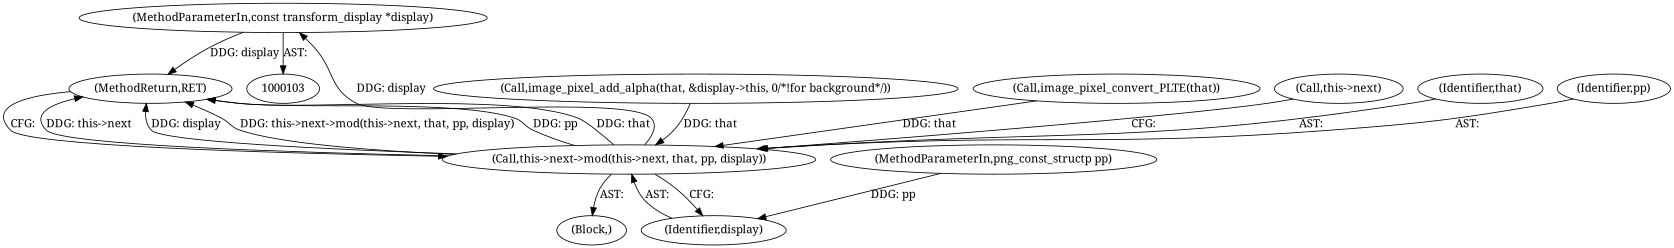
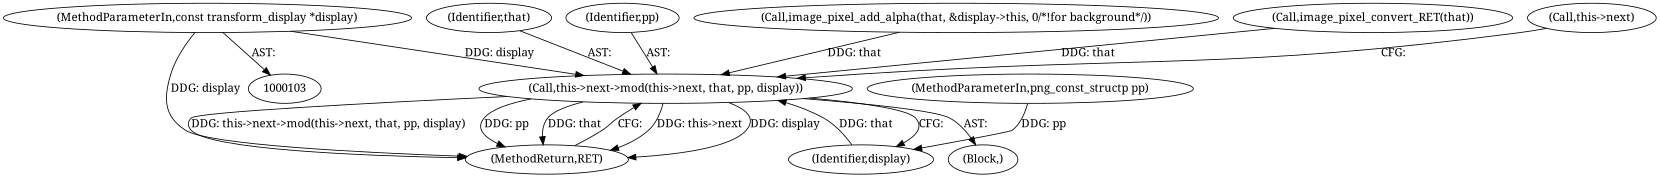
node "(Call,image_pixel_convert_PLTE(that))": label "(Call,image_pixel_convert_PLTE(that))" -> "(Call,image_pixel_convert_RET(that))"
edge "(Call,this->next->mod(this->next, that, pp, display))" -> "(MethodParameterIn,const transform_display *display)": reversed
edge "(Identifier,display)" -> "(Call,this->next->mod(this->next, that, pp, display))": label "AST: " -> "DDG: that"
